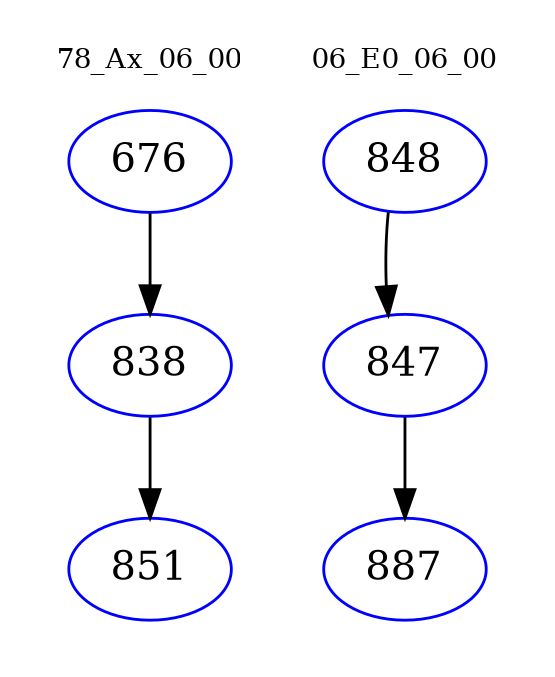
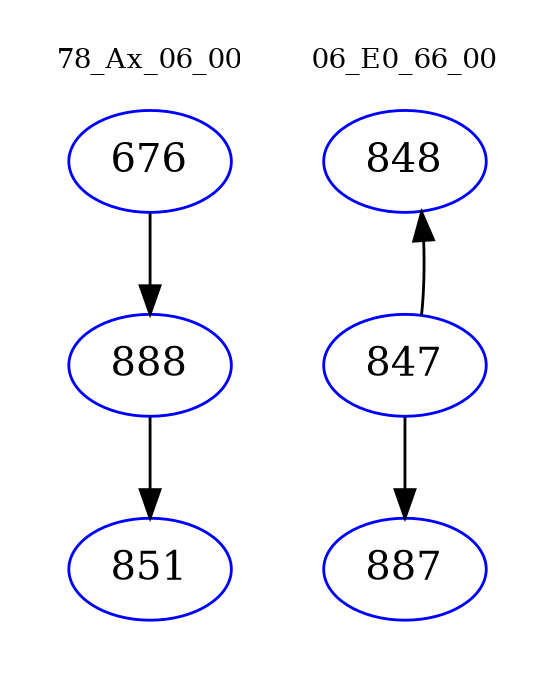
cluster "06_E0_06_00": label "06_E0_06_00" -> "06_E0_66_00"
edge "848" -> "847": reversed
node "838": label "838" -> "888"
